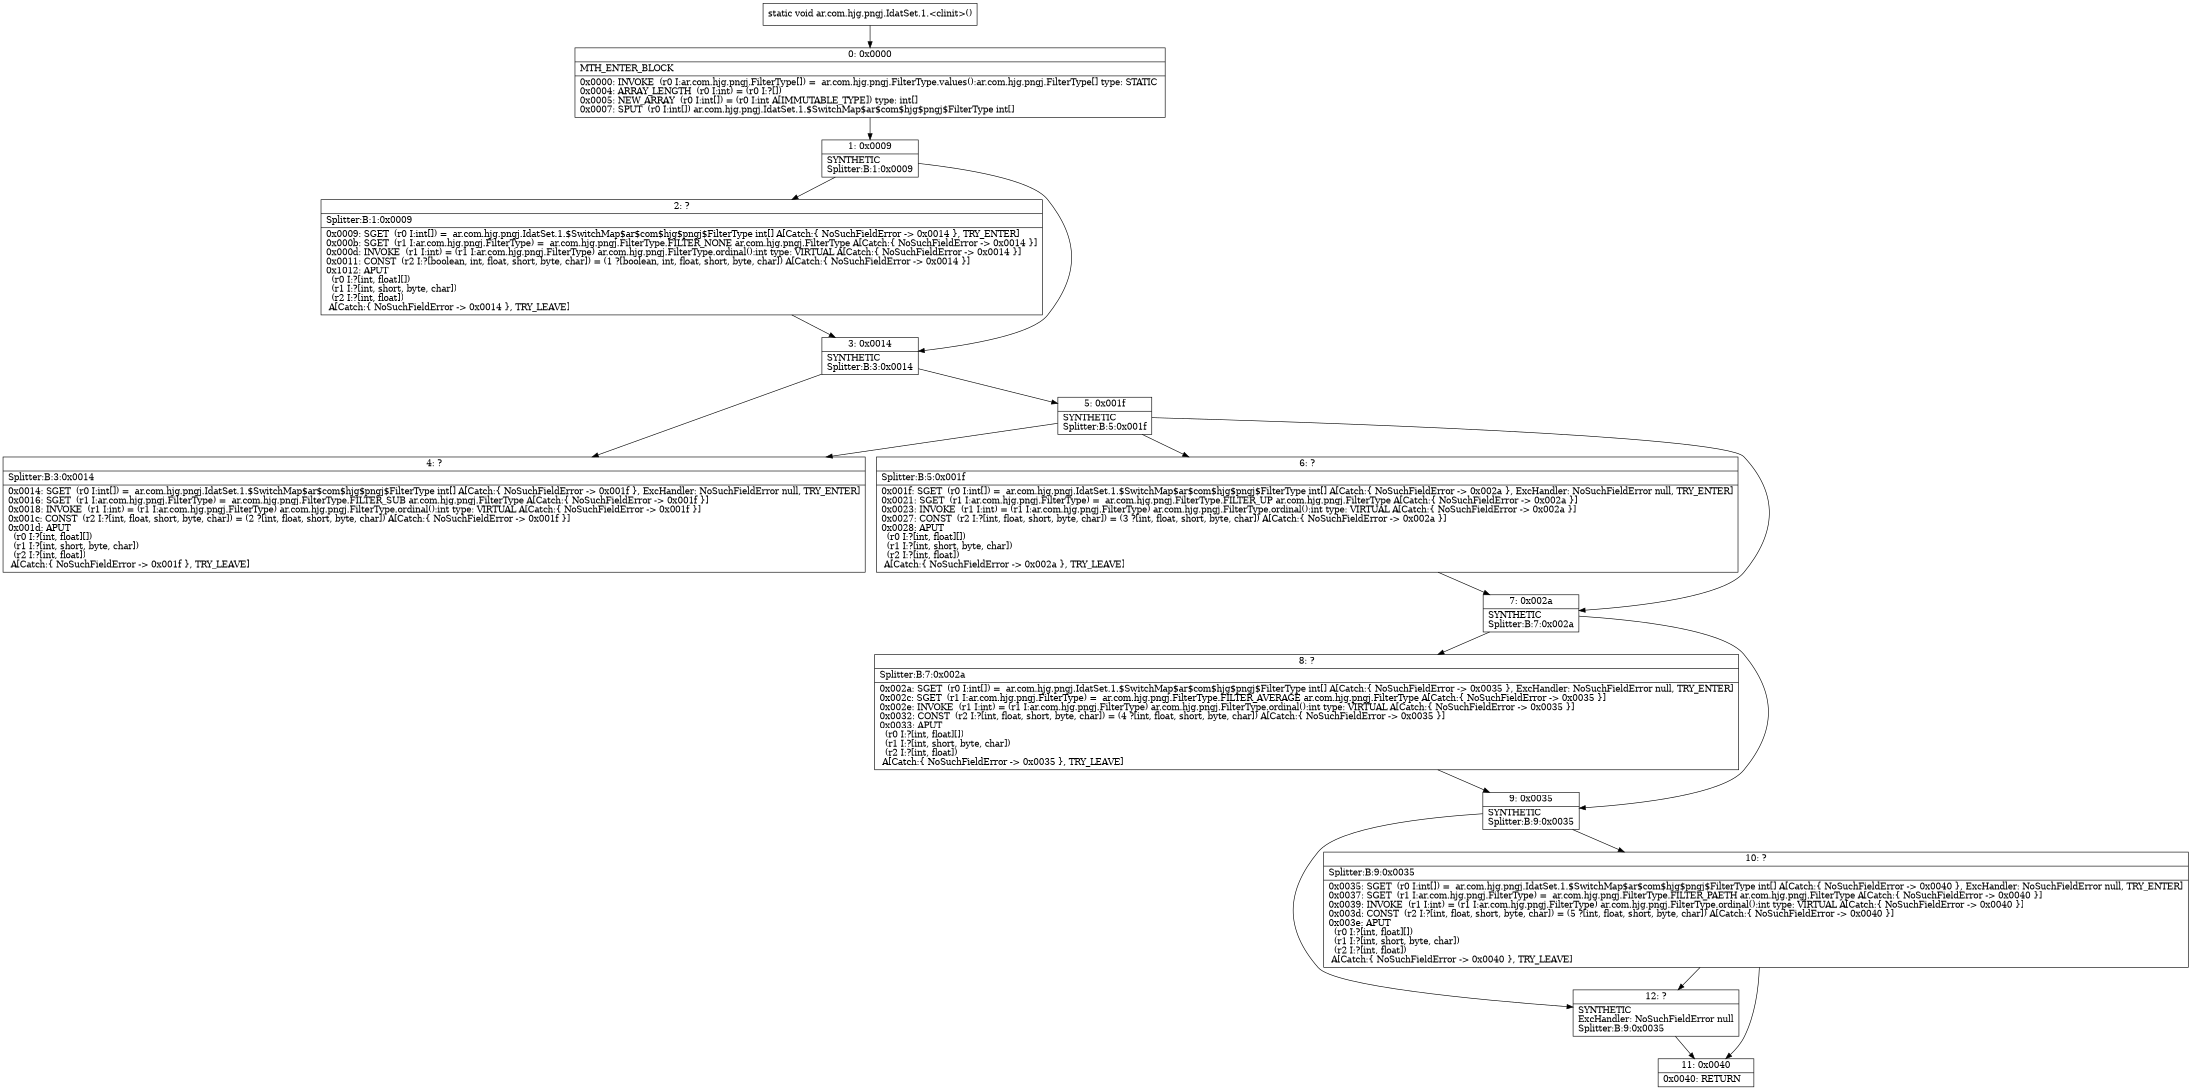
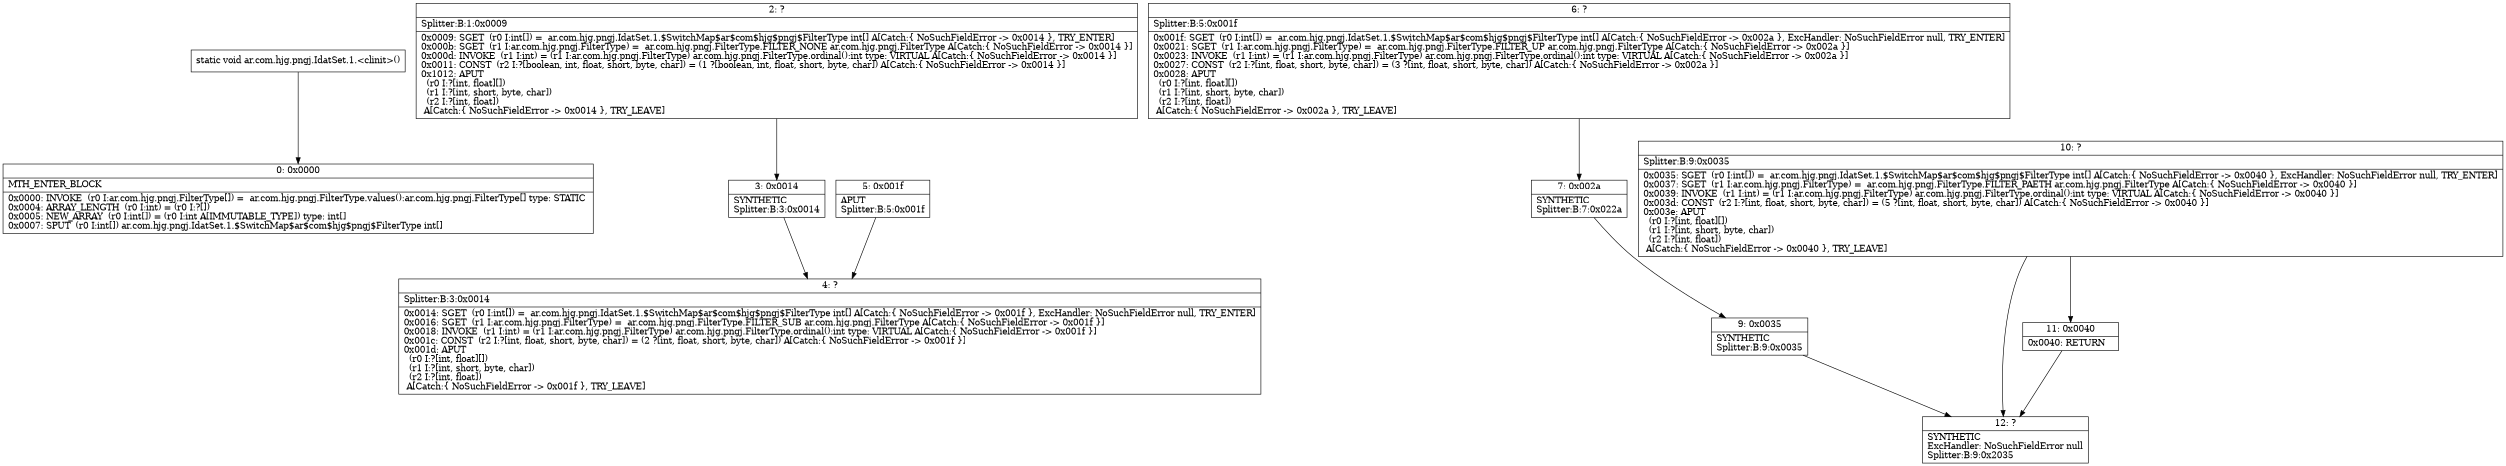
node "1: 0x0009": removed
edge "3: 0x0014" -> "5: 0x001f": removed
node "5: 0x001f": text "SYNTHETIC" -> "APUT"
edge "5: 0x001f" -> "7: 0x002a": removed
edge "5: 0x001f" -> "6: ?": removed
node "7: 0x002a": text "Splitter:B:7:0x002a" -> "Splitter:B:7:0x022a"
node "8: ?": removed
edge "9: 0x0035" -> "10: ?": removed
node "12: ?": text "Splitter:B:9:0x0035" -> "Splitter:B:9:0x2035"
edge "12: ?" -> "11: 0x0040": reversed
